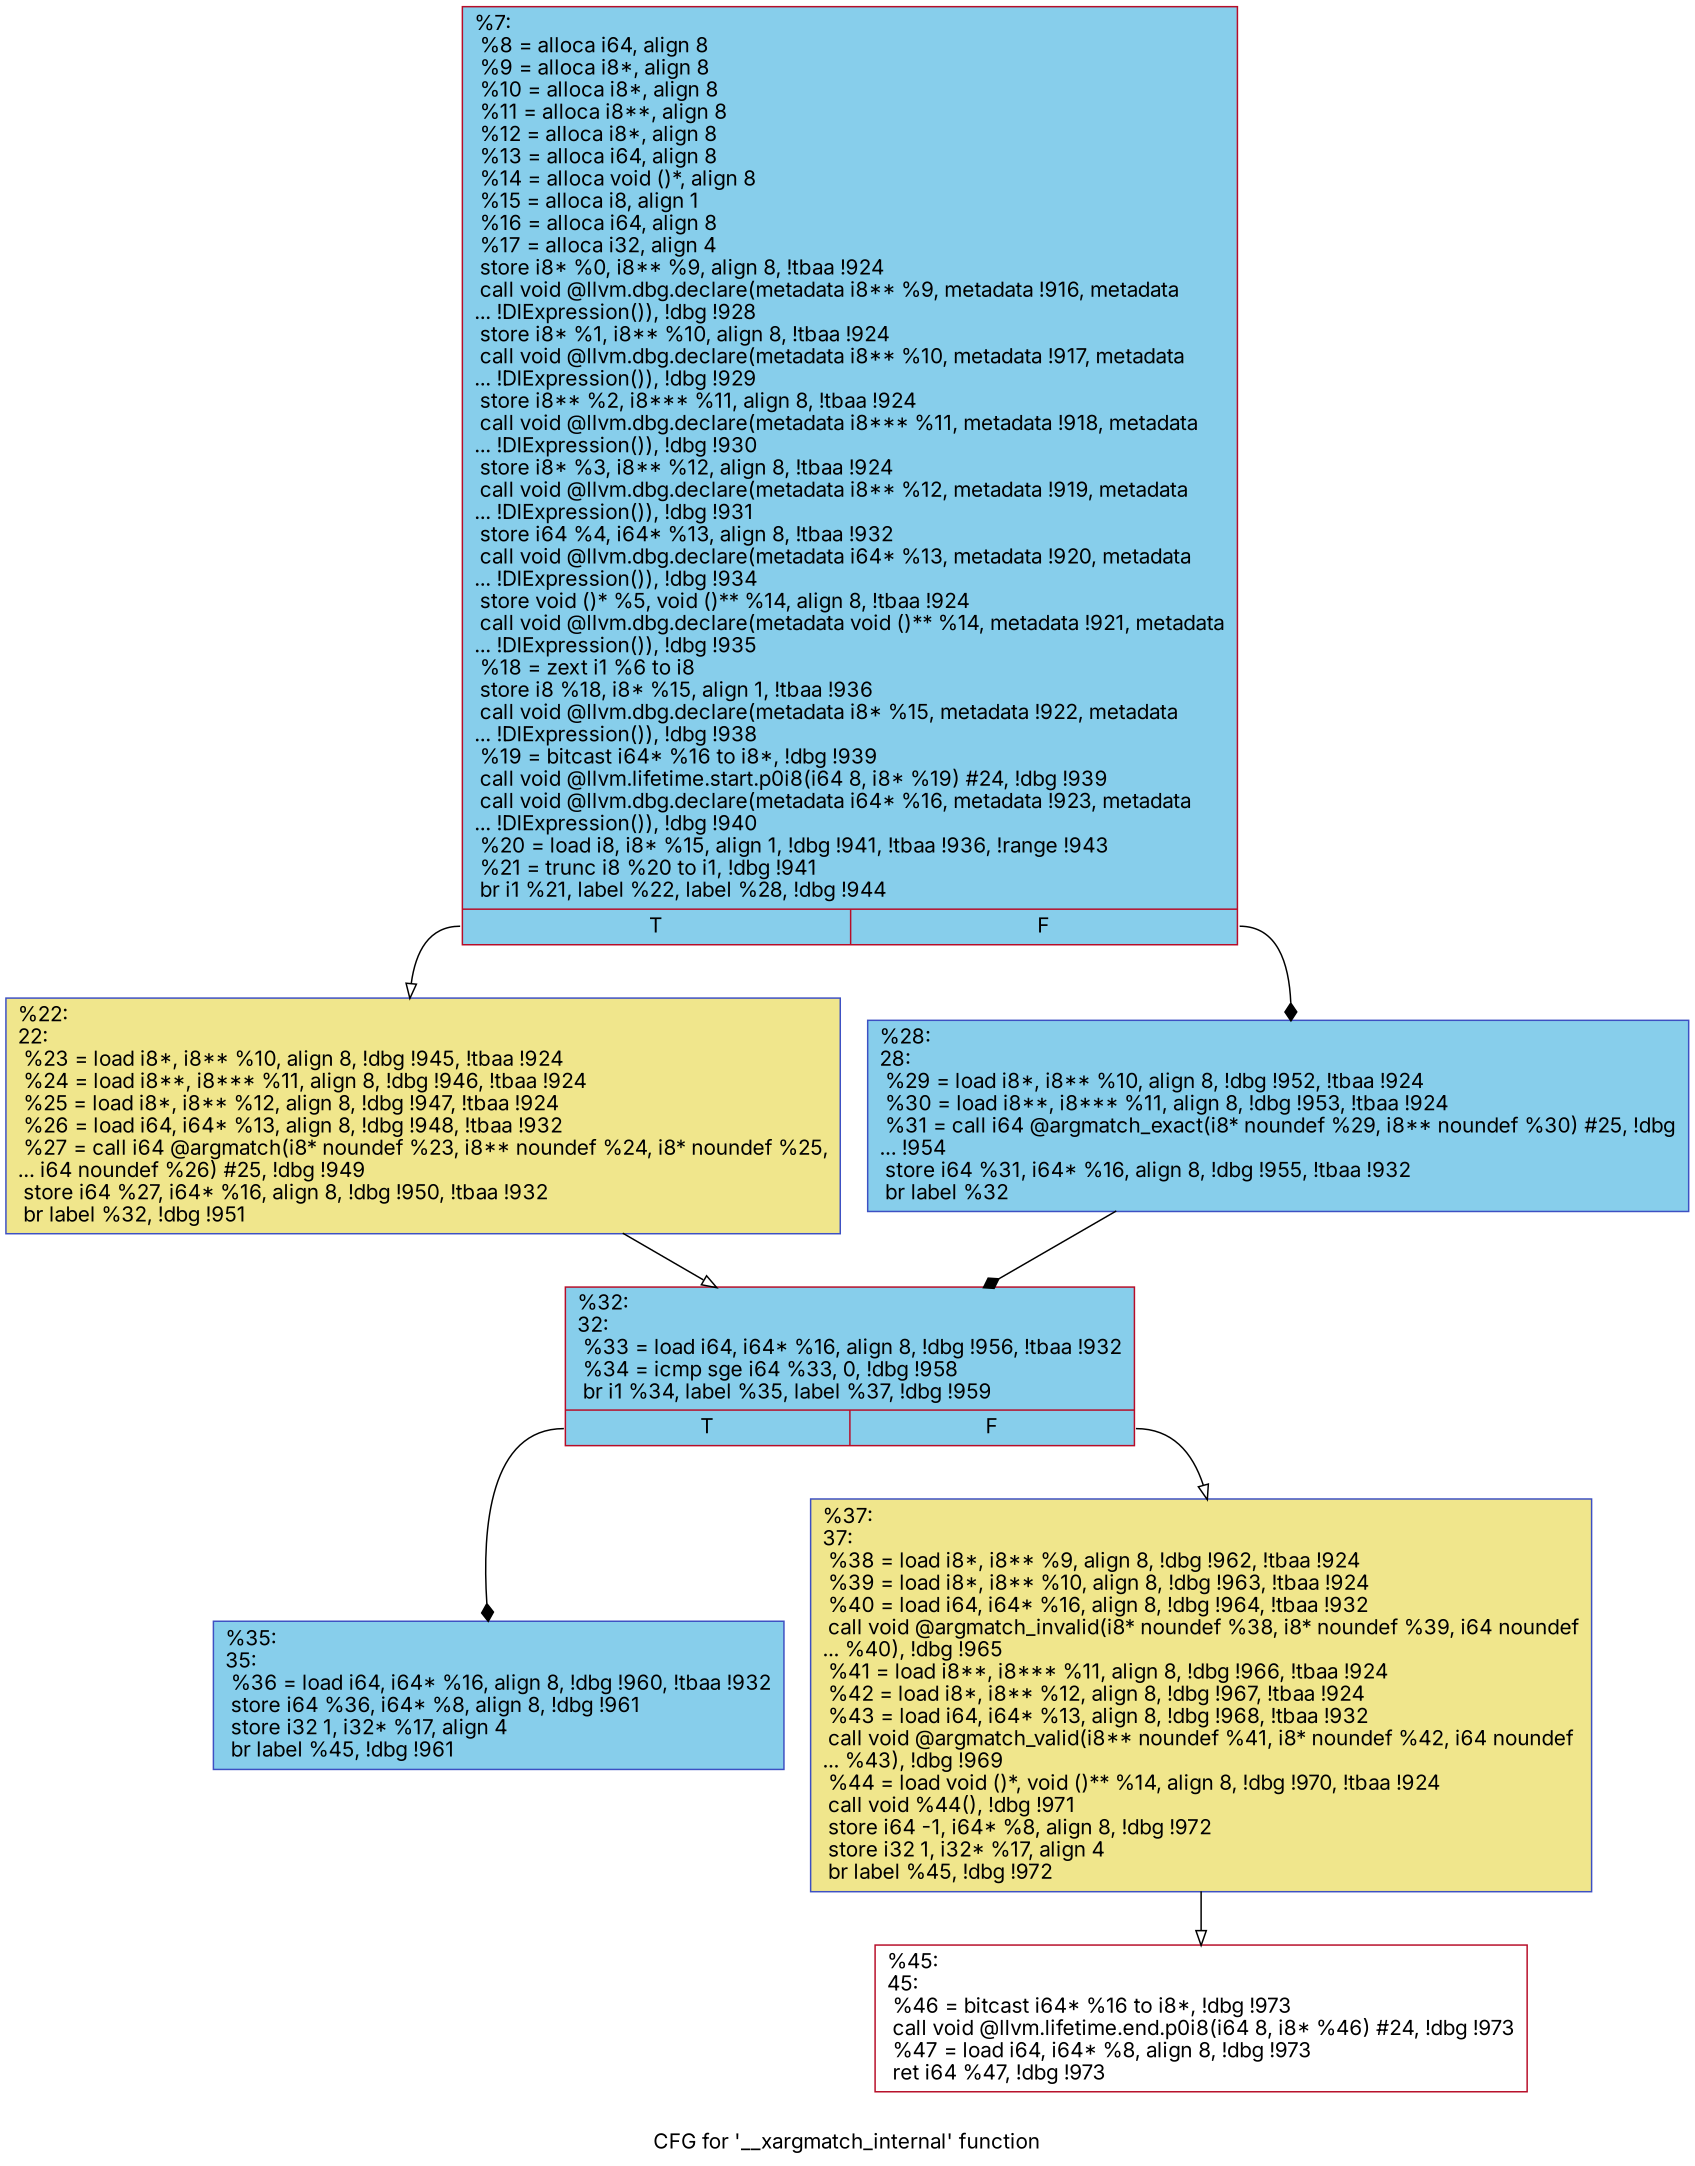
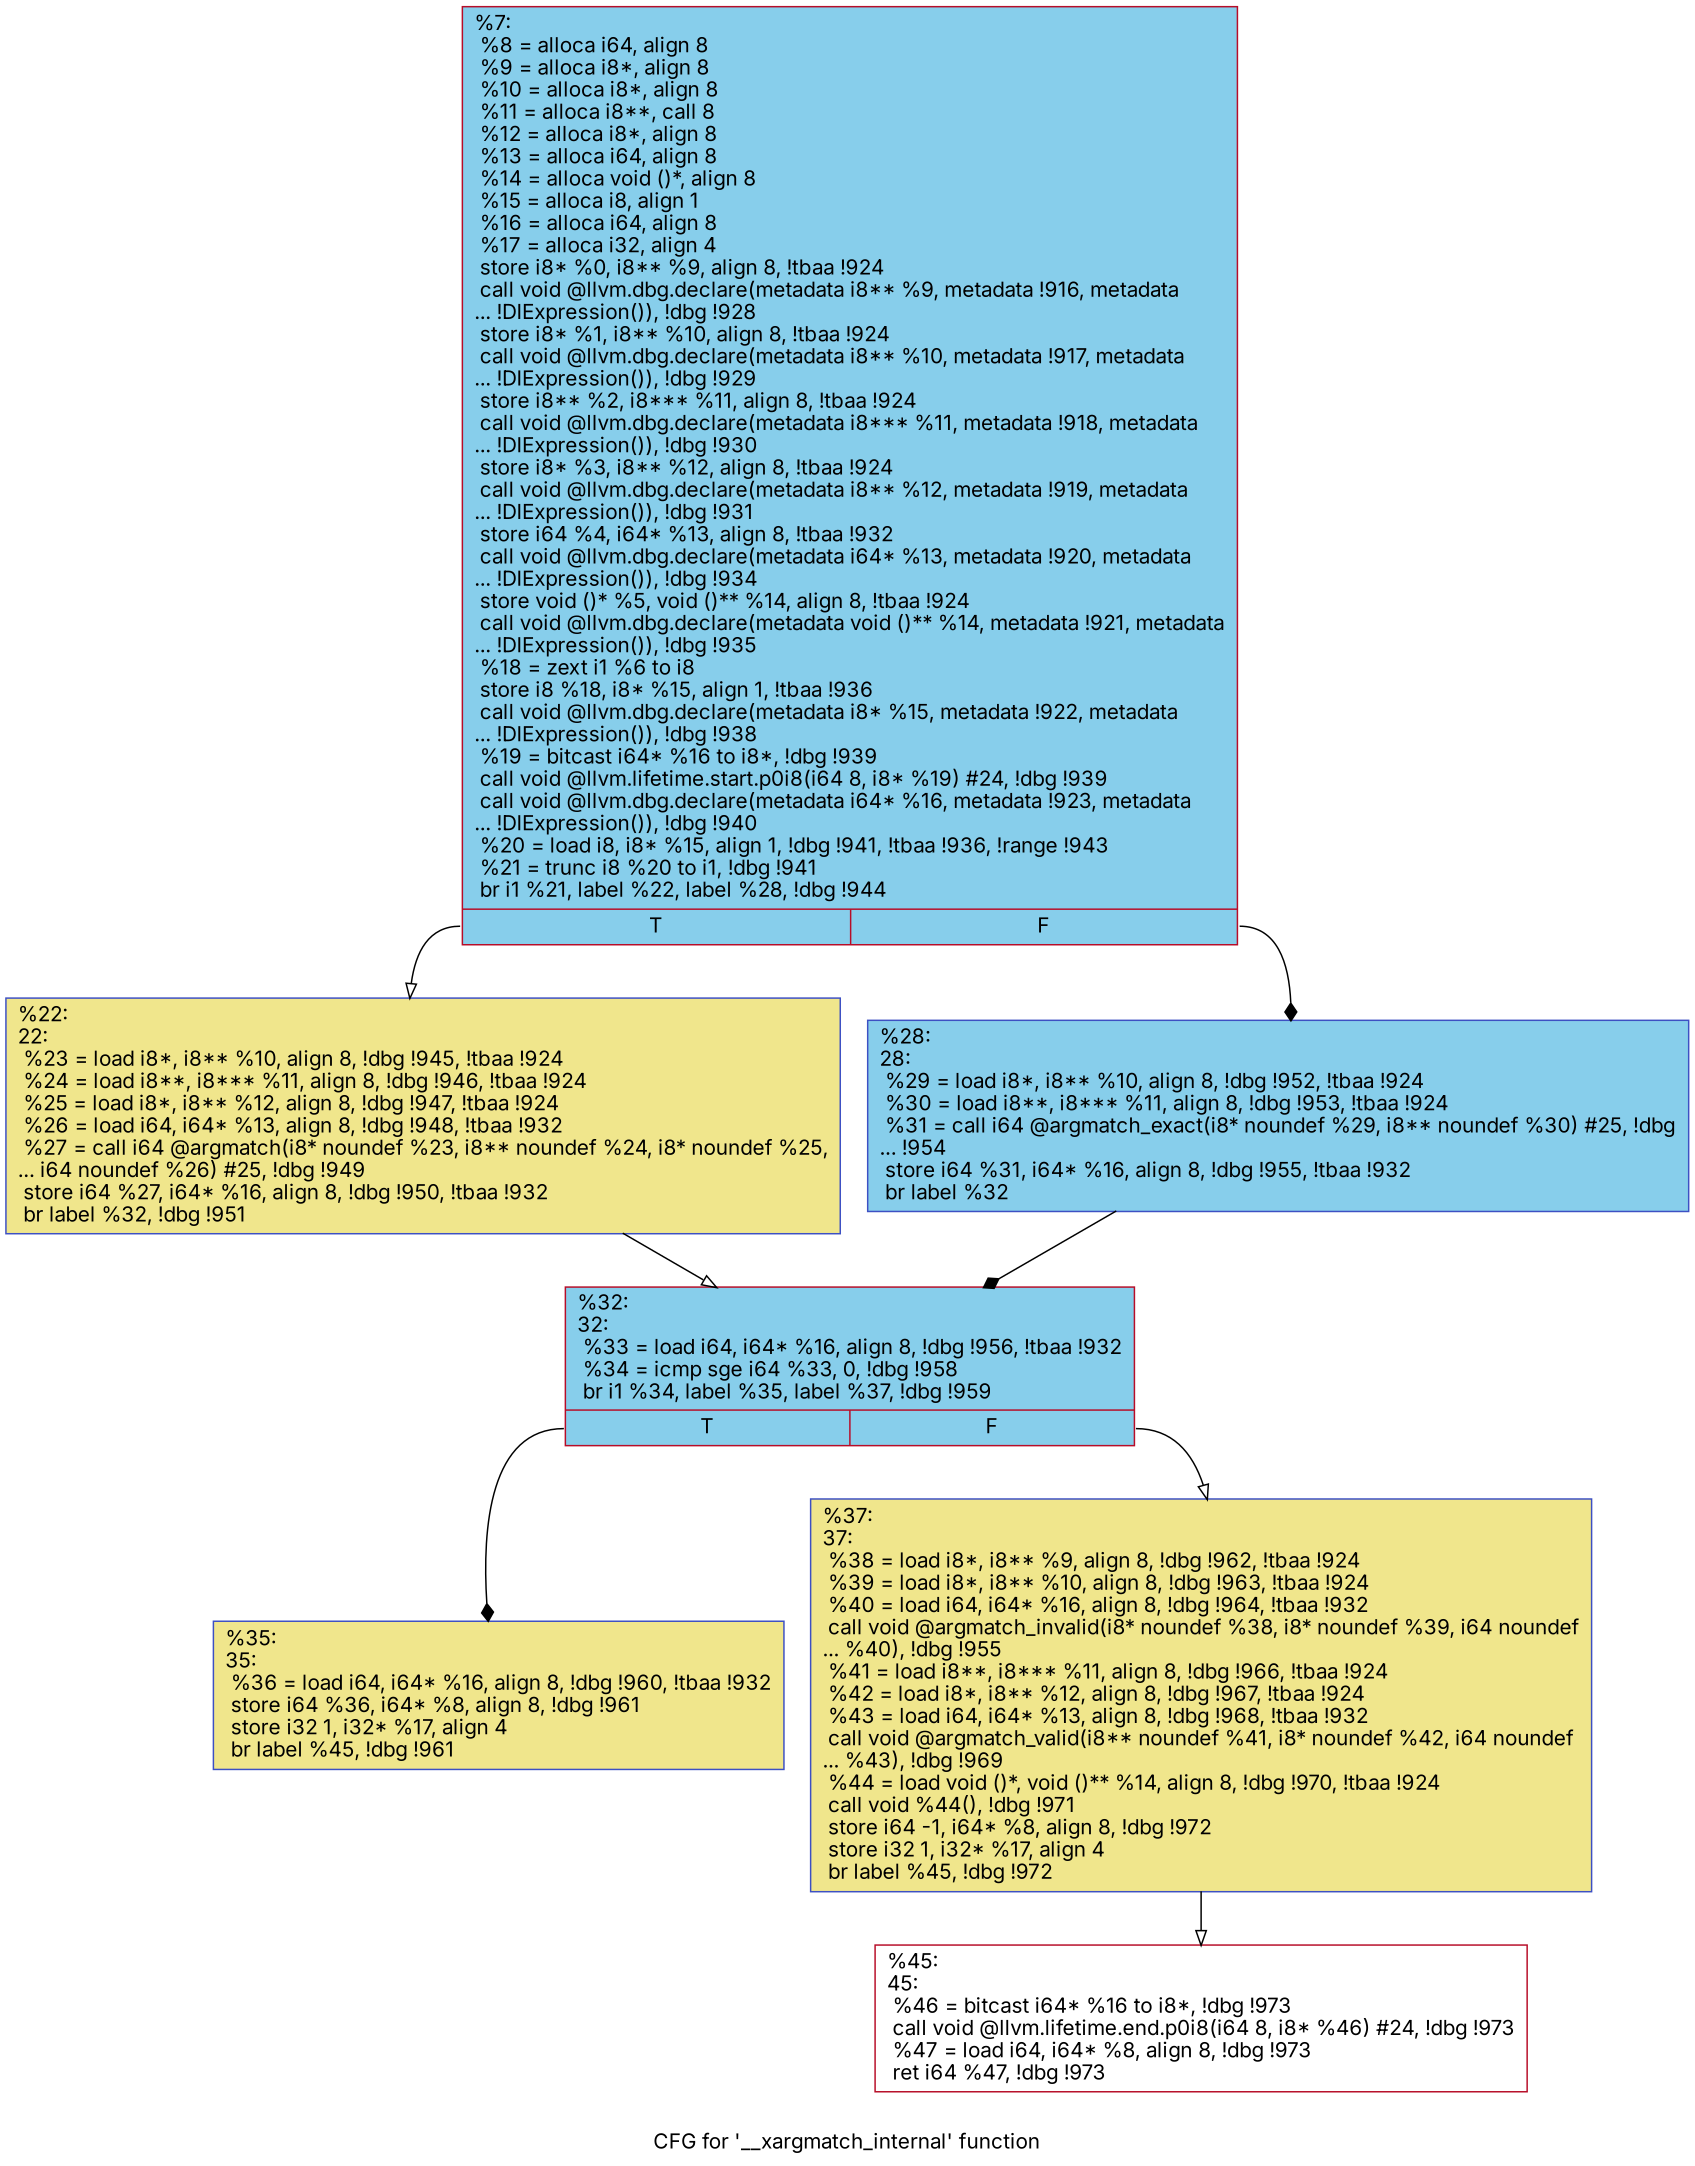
node "%7:": text "%11 = alloca i8**, align 8" -> "%11 = alloca i8**, call 8"
node "%37:": text "... %40), !dbg !965" -> "... %40), !dbg !955"
node "%35:": fillcolor skyblue -> khaki
